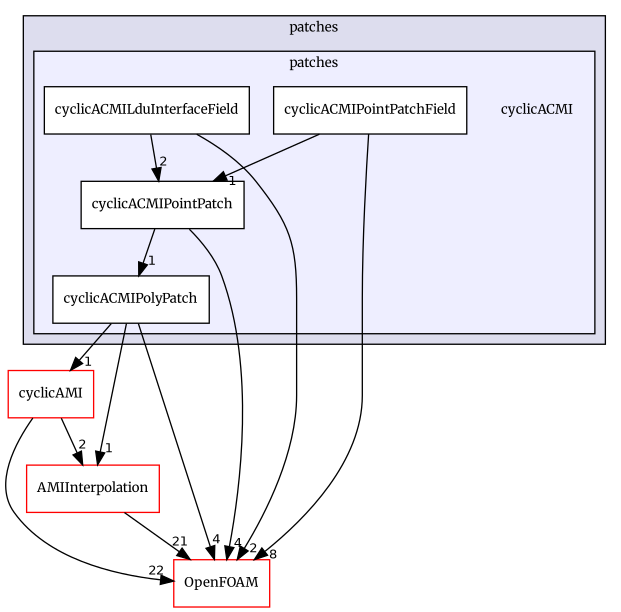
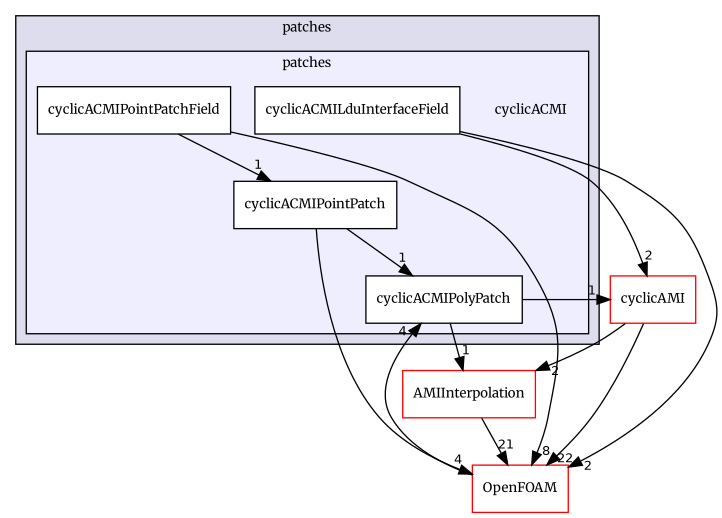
edge "cyclicACMILduInterfaceField" -> "cyclicACMIPointPatch": now "cyclicACMILduInterfaceField" -> "cyclicAMI"
edge "cyclicACMIPolyPatch" -> "OpenFOAM": reversed
